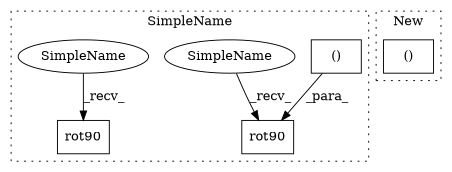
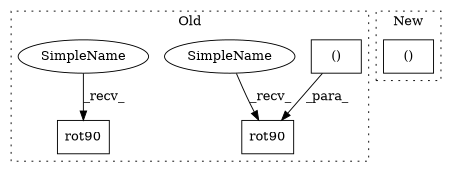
cluster "SimpleName": label "SimpleName" -> "Old"
